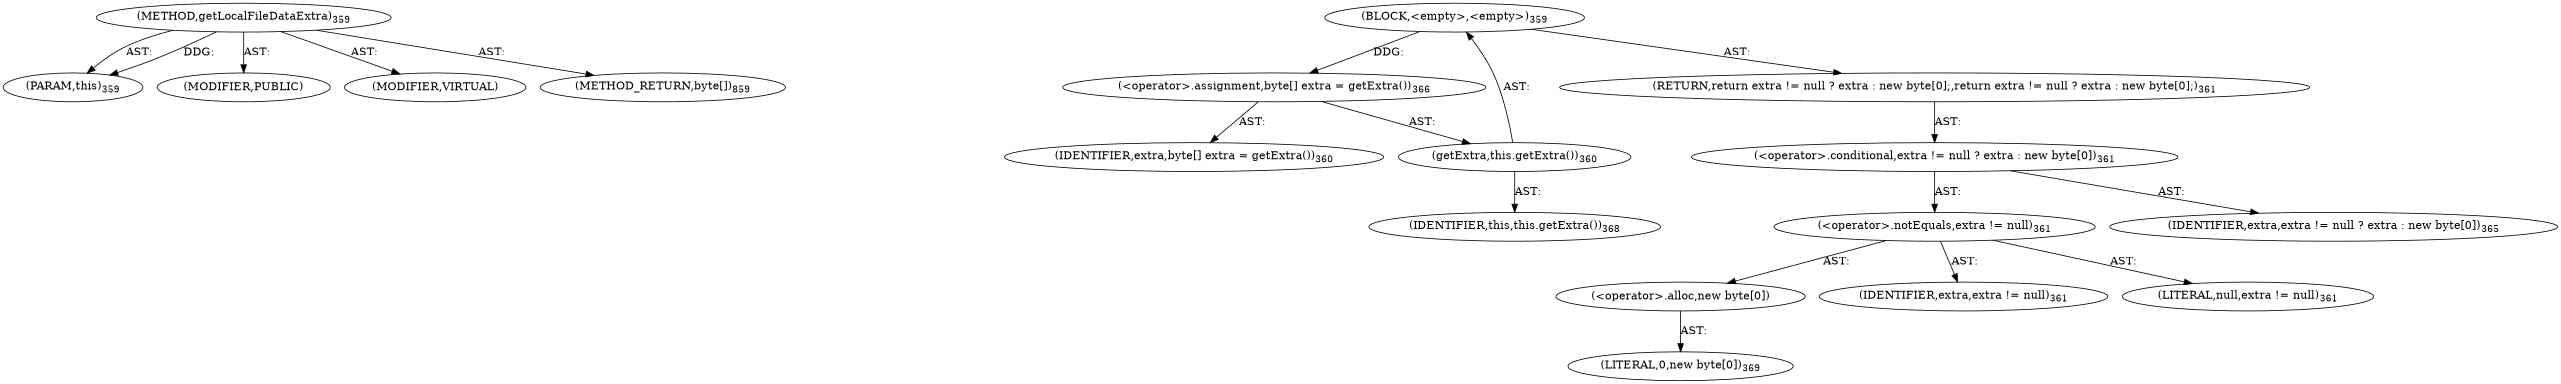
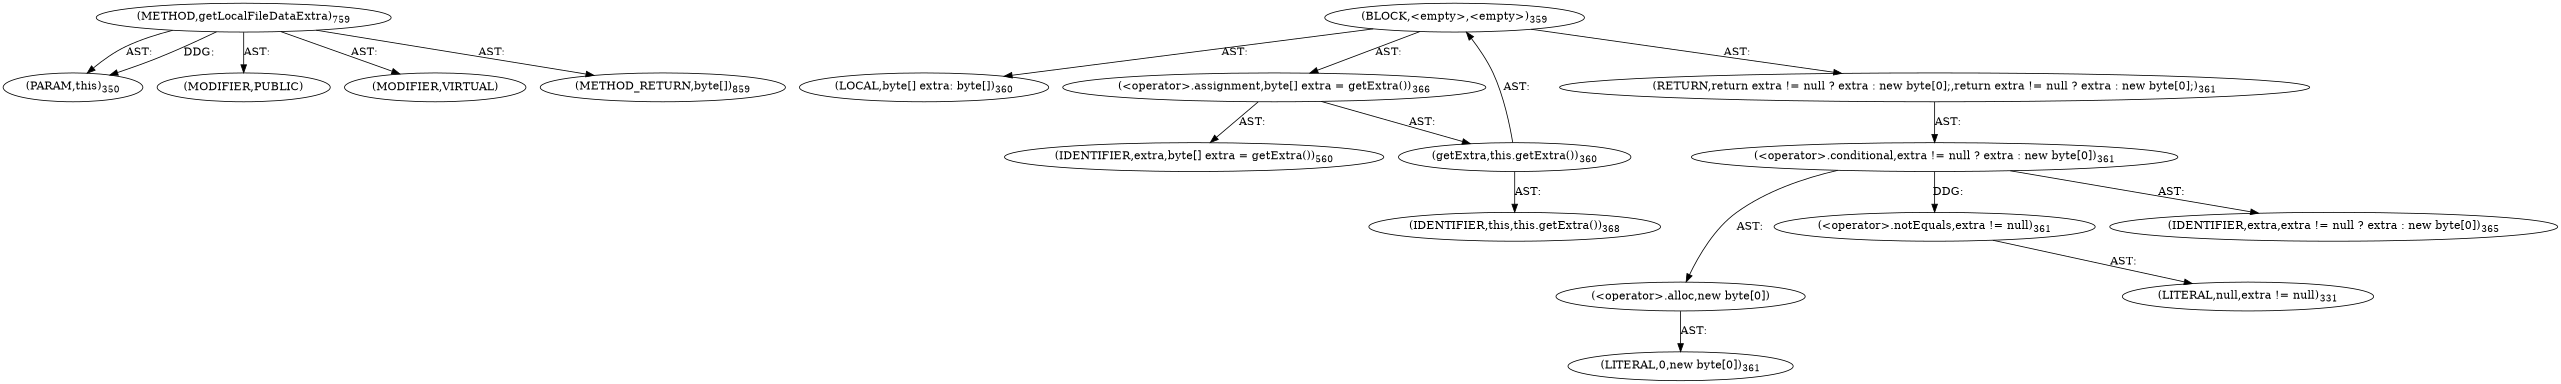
node "(METHOD,getLocalFileDataExtra)": text "359" -> "759"
edge "(BLOCK,<empty>,<empty>)" -> "(<operator>.assignment,byte[] extra = getExtra())": label "DDG: " -> "AST: "
node "(PARAM,this)": text "359" -> "350"
node "(LOCAL,byte[] extra: byte[])": added
node "(IDENTIFIER,extra,byte[] extra = getExtra())": text "360" -> "560"
edge "(<operator>.conditional,extra != null ? extra : new byte[0])" -> "(<operator>.notEquals,extra != null)": label "AST: " -> "DDG: "
edge "(<operator>.notEquals,extra != null)" -> "(<operator>.alloc,new byte[0])": now "(<operator>.conditional,extra != null ? extra : new byte[0])" -> "(<operator>.alloc,new byte[0])"
node "(LITERAL,null,extra != null)": text "361" -> "331"
node "(IDENTIFIER,extra,extra != null)": removed
node "(LITERAL,0,new byte[0])": text "369" -> "361"
